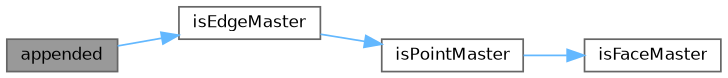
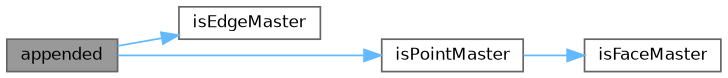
edge "isEdgeMaster" -> "isPointMaster": now "appended" -> "isPointMaster"
